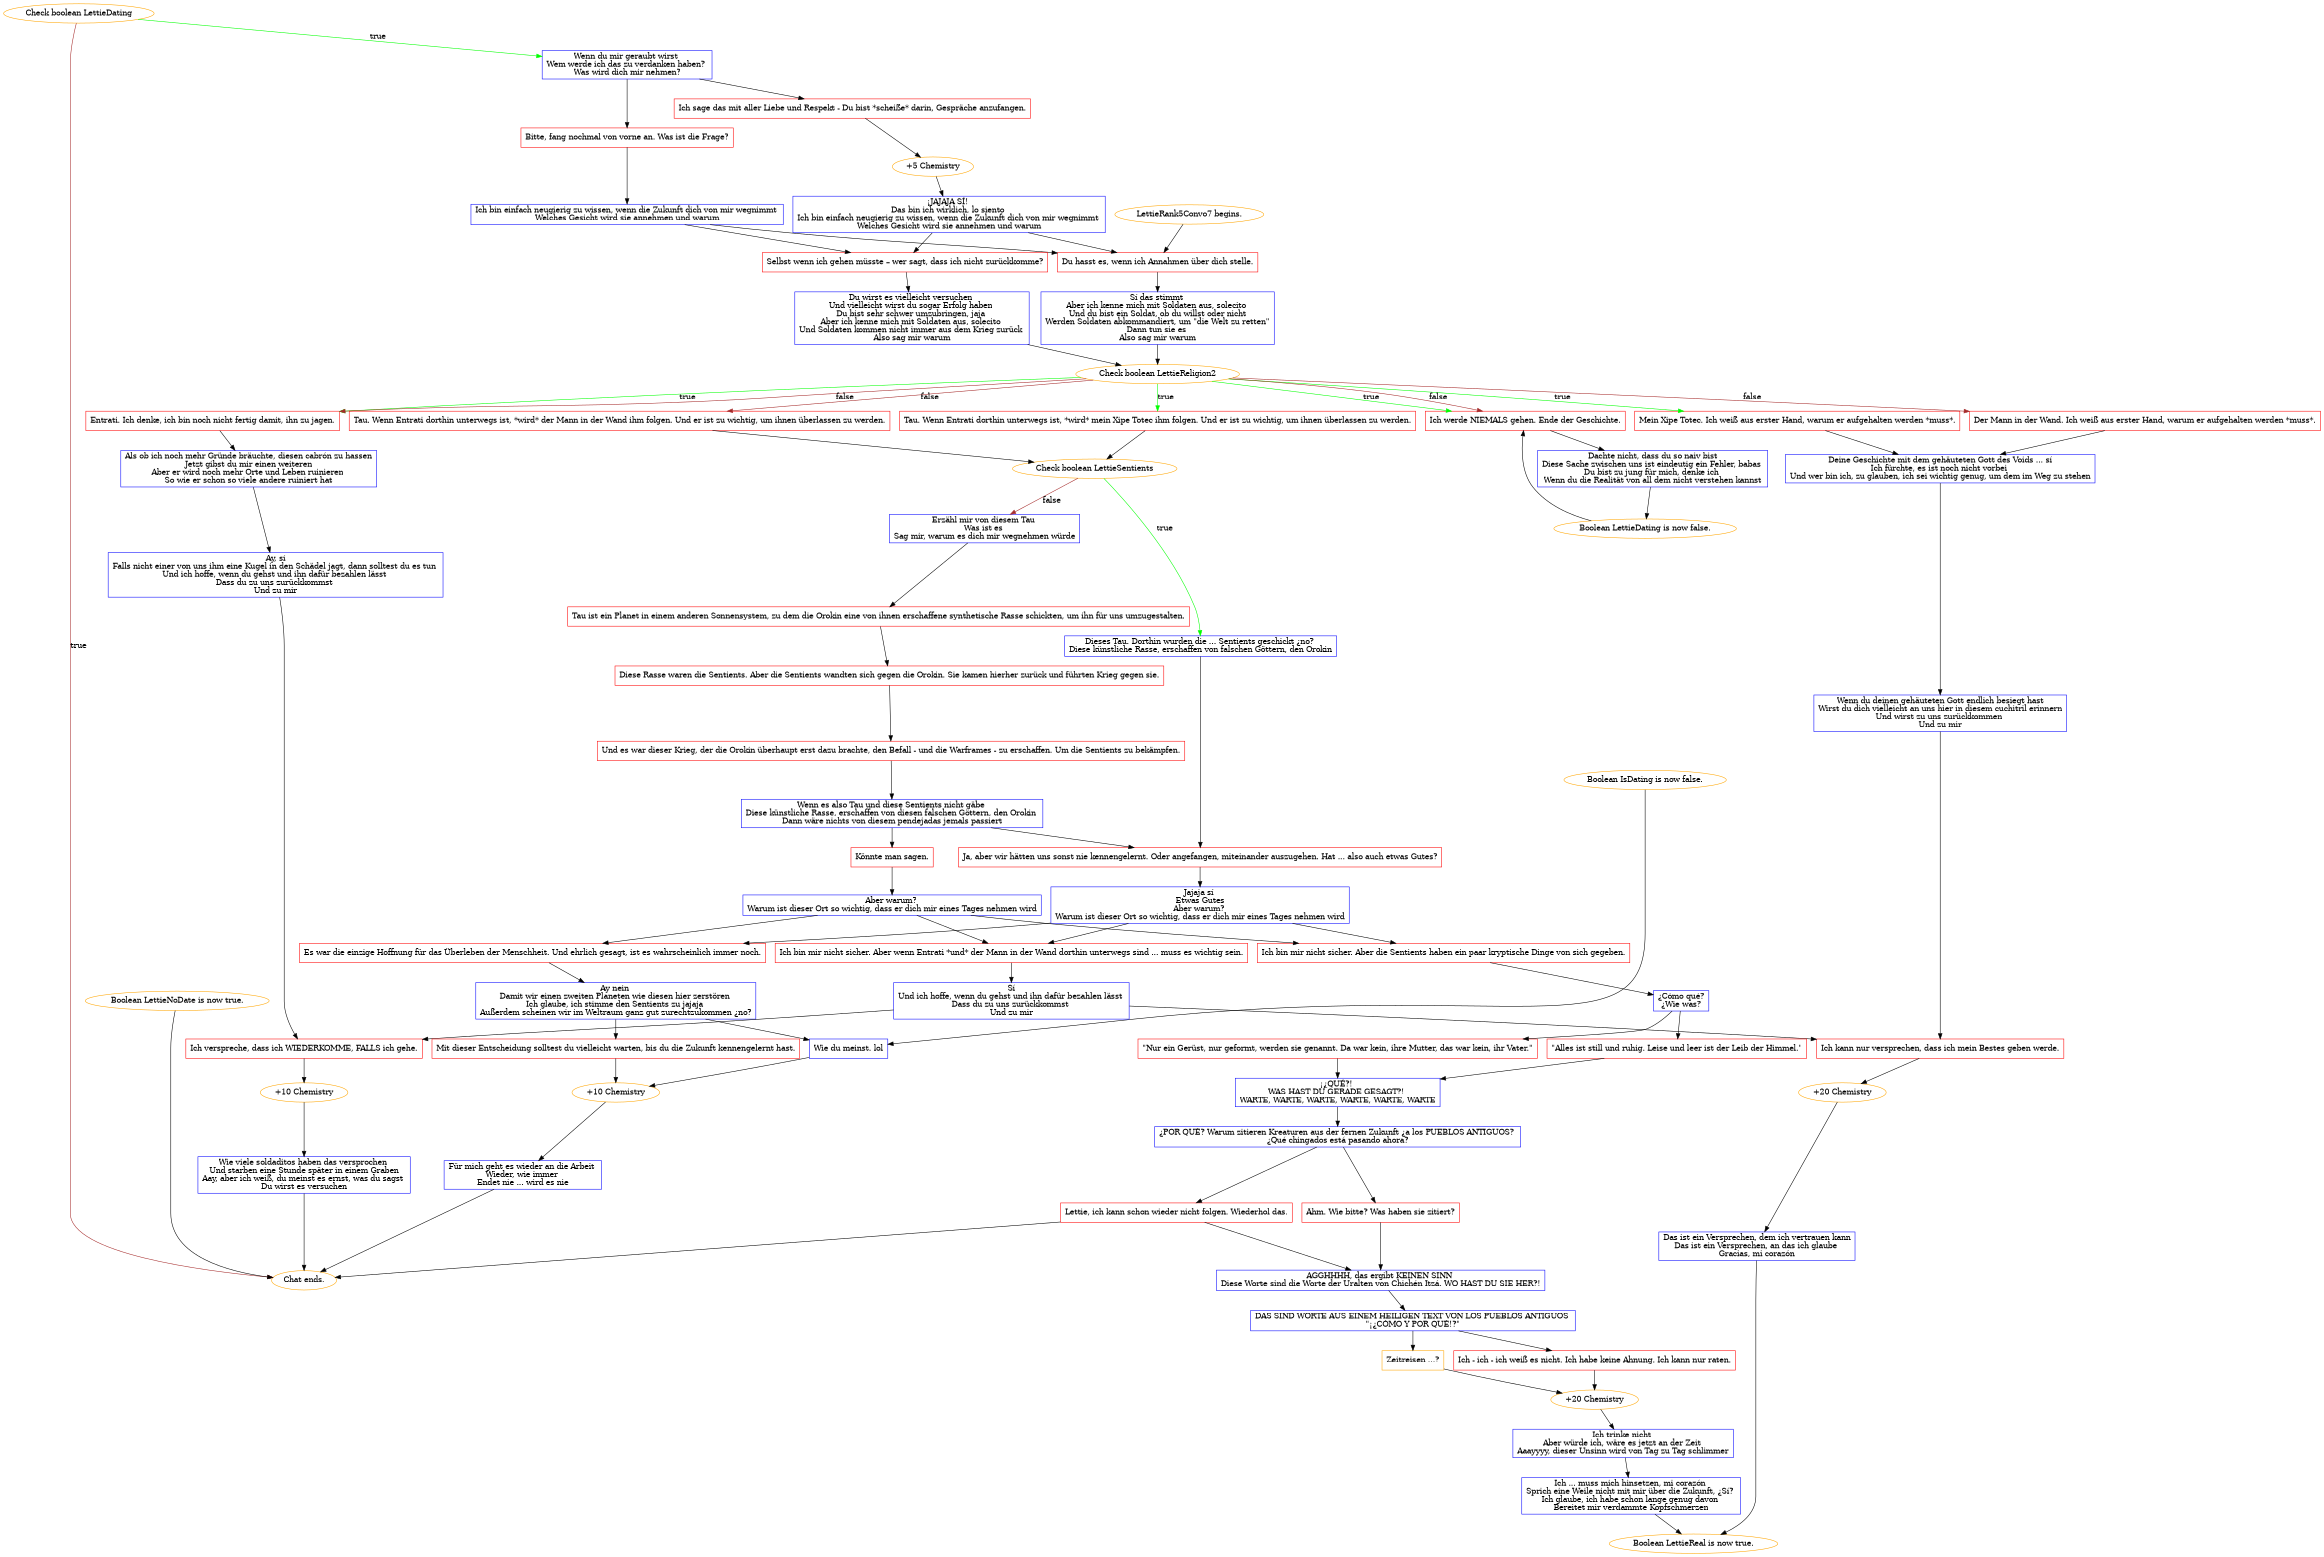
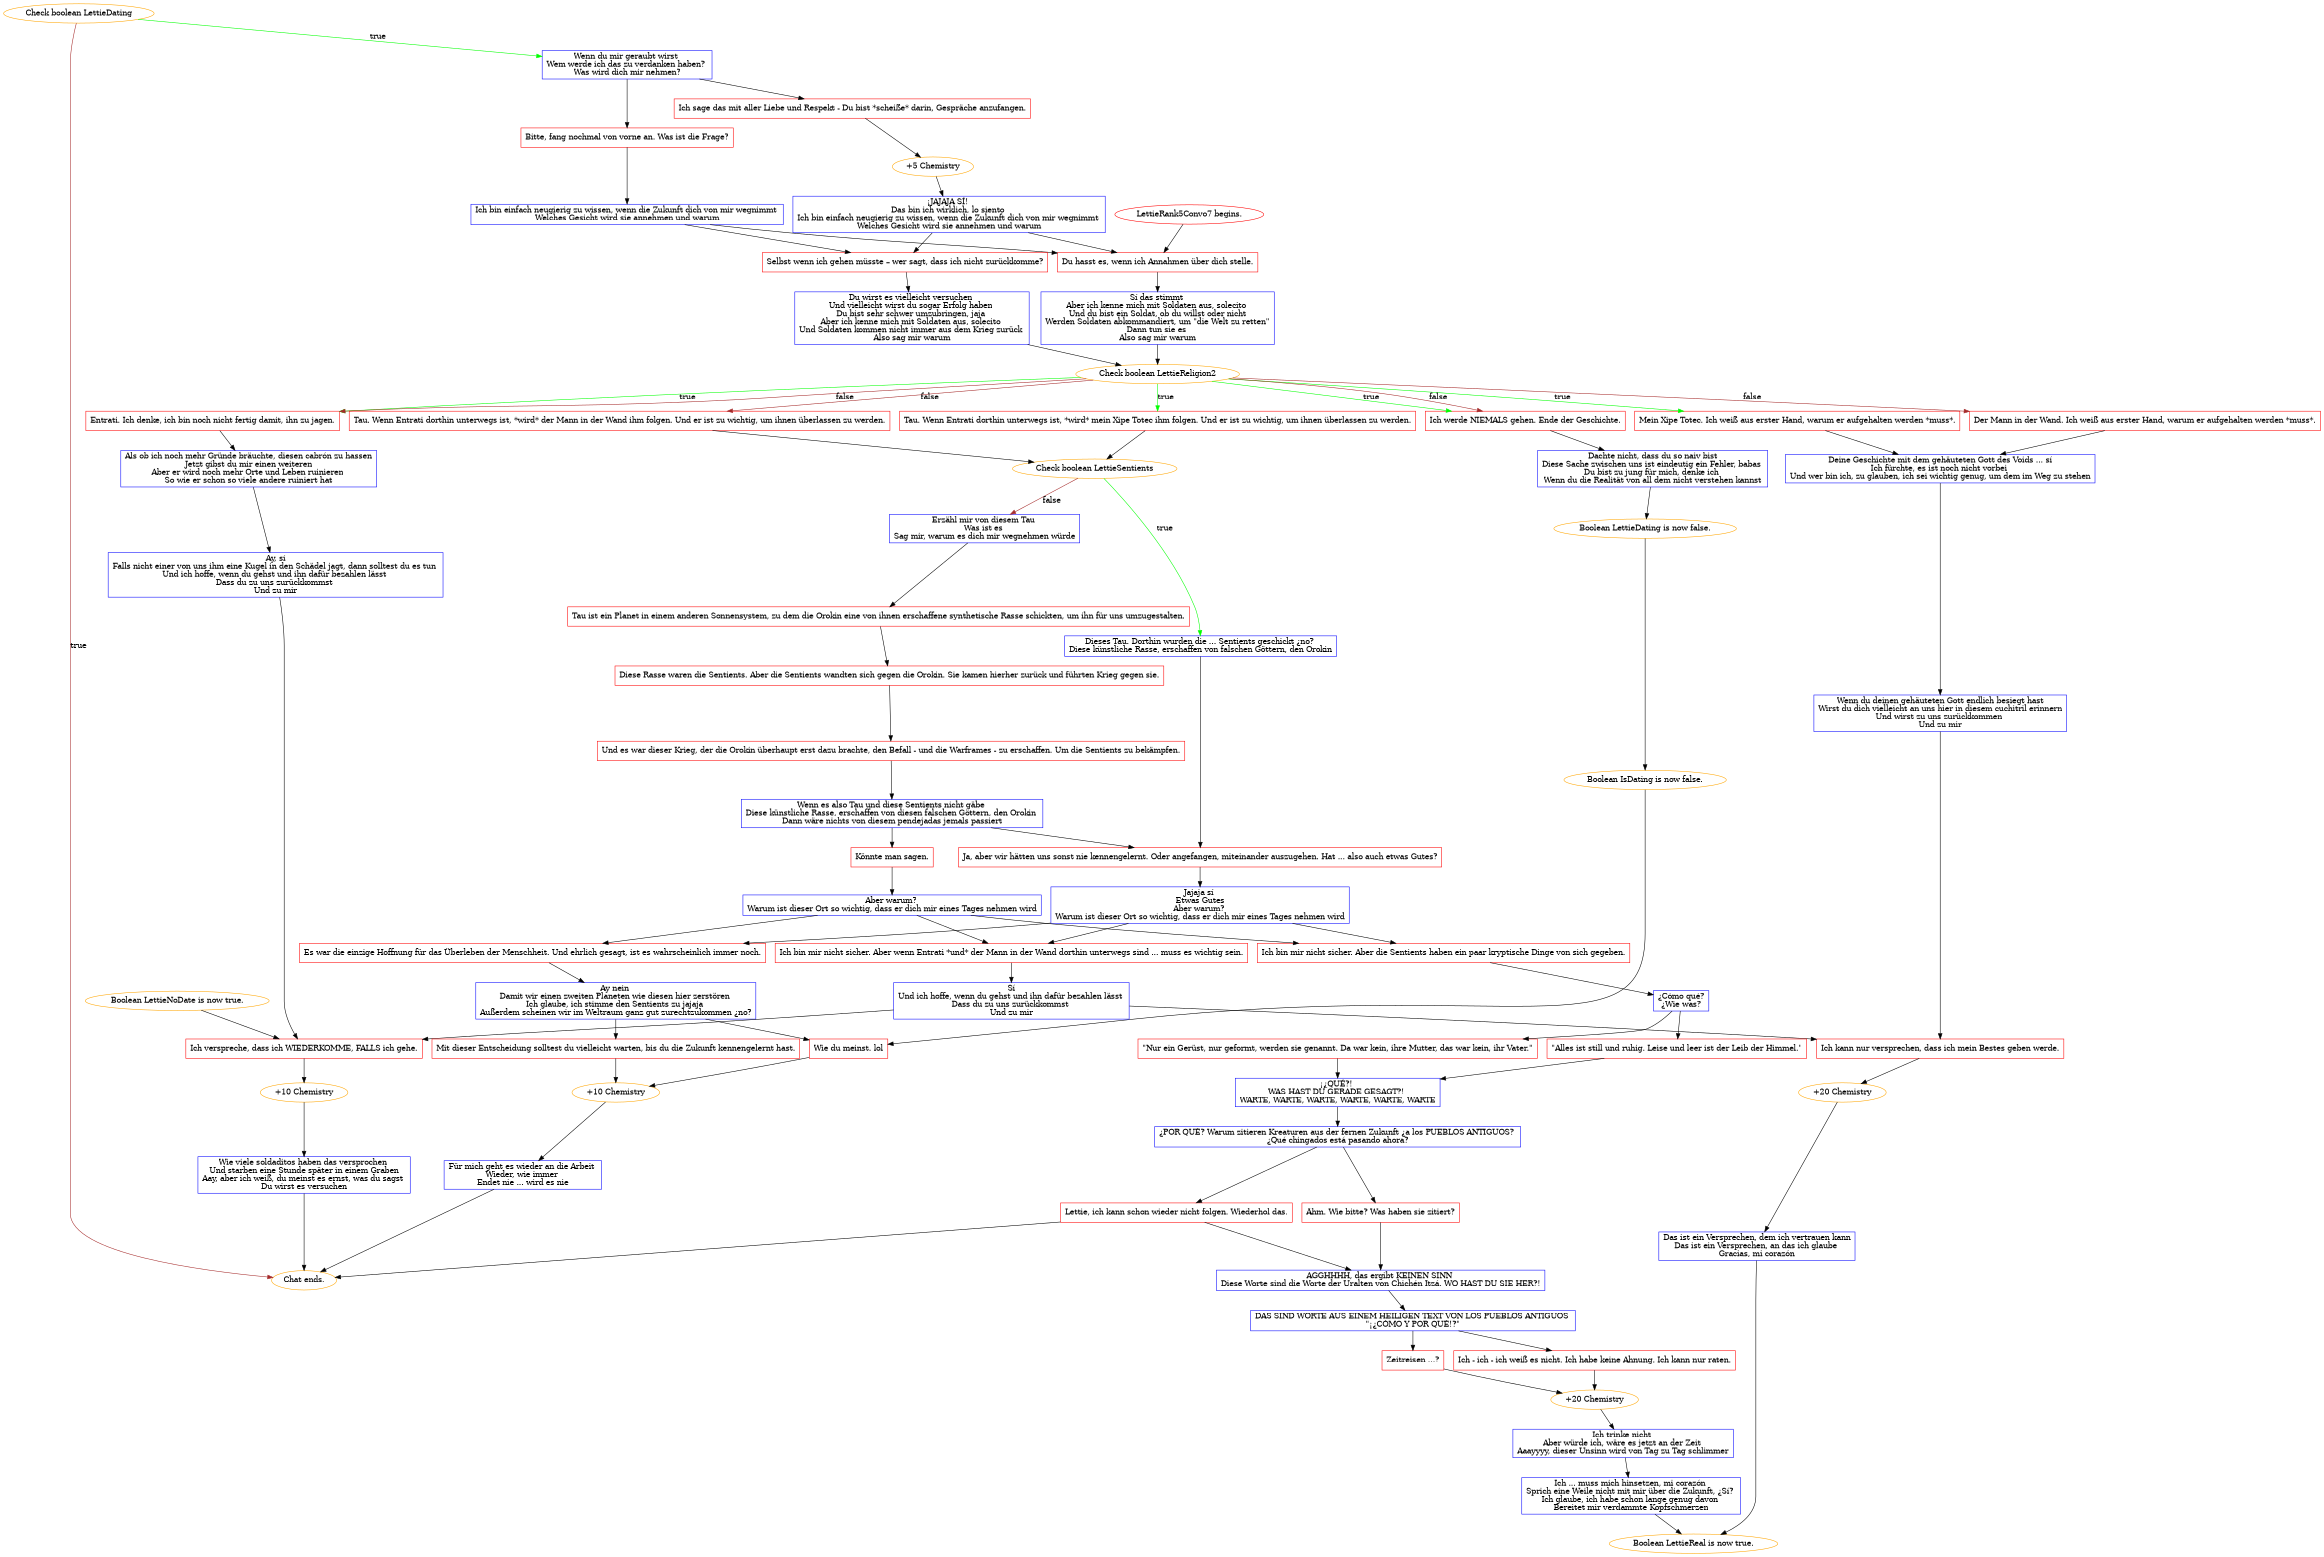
node "LettieRank5Convo7 begins.": color orange -> red
edge "Boolean LettieDating is now false." -> "Ich werde NIEMALS gehen. Ende der Geschichte.": now "Boolean LettieDating is now false." -> "Boolean IsDating is now false."
node "Wie du meinst. lol": color blue -> red
edge "Boolean LettieNoDate is now true." -> "Chat ends.": now "Boolean LettieNoDate is now true." -> "Ich verspreche, dass ich WIEDERKOMME, FALLS ich gehe."
node "Zeitreisen ...?": color orange -> red
